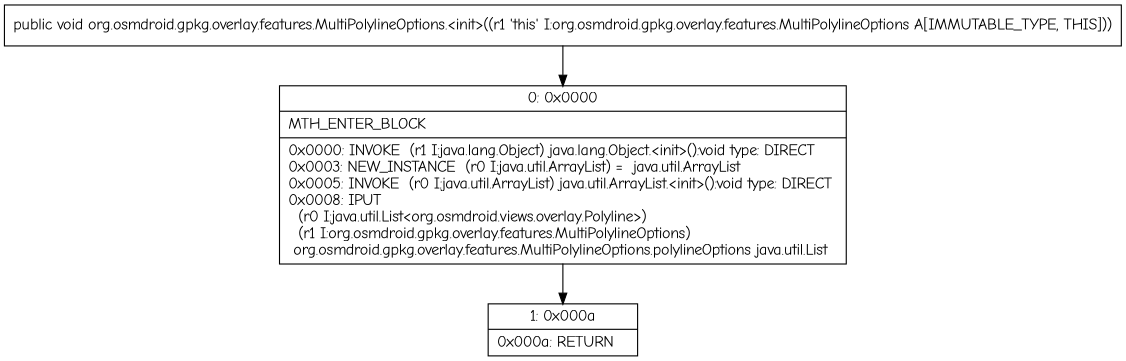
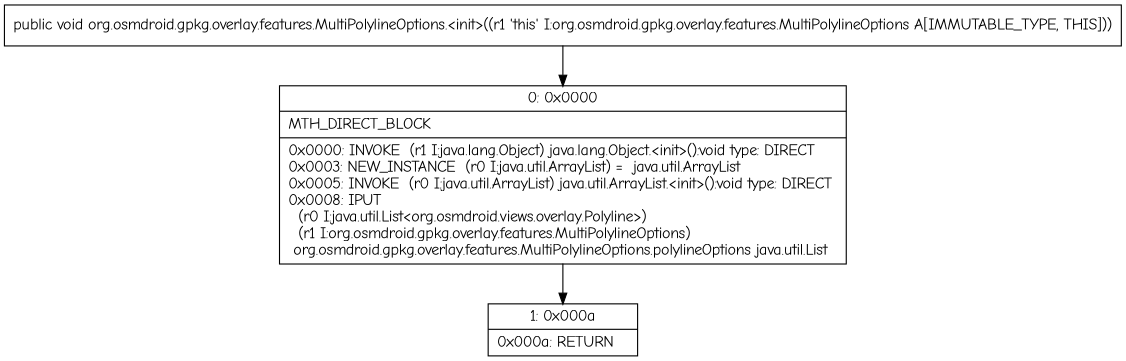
node "0: 0x0000": text "MTH_ENTER_BLOCK" -> "MTH_DIRECT_BLOCK"
